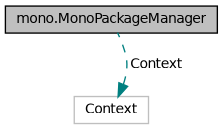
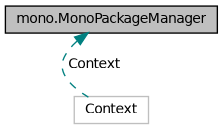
edge "mono.MonoPackageManager" -> "Context": reversed
